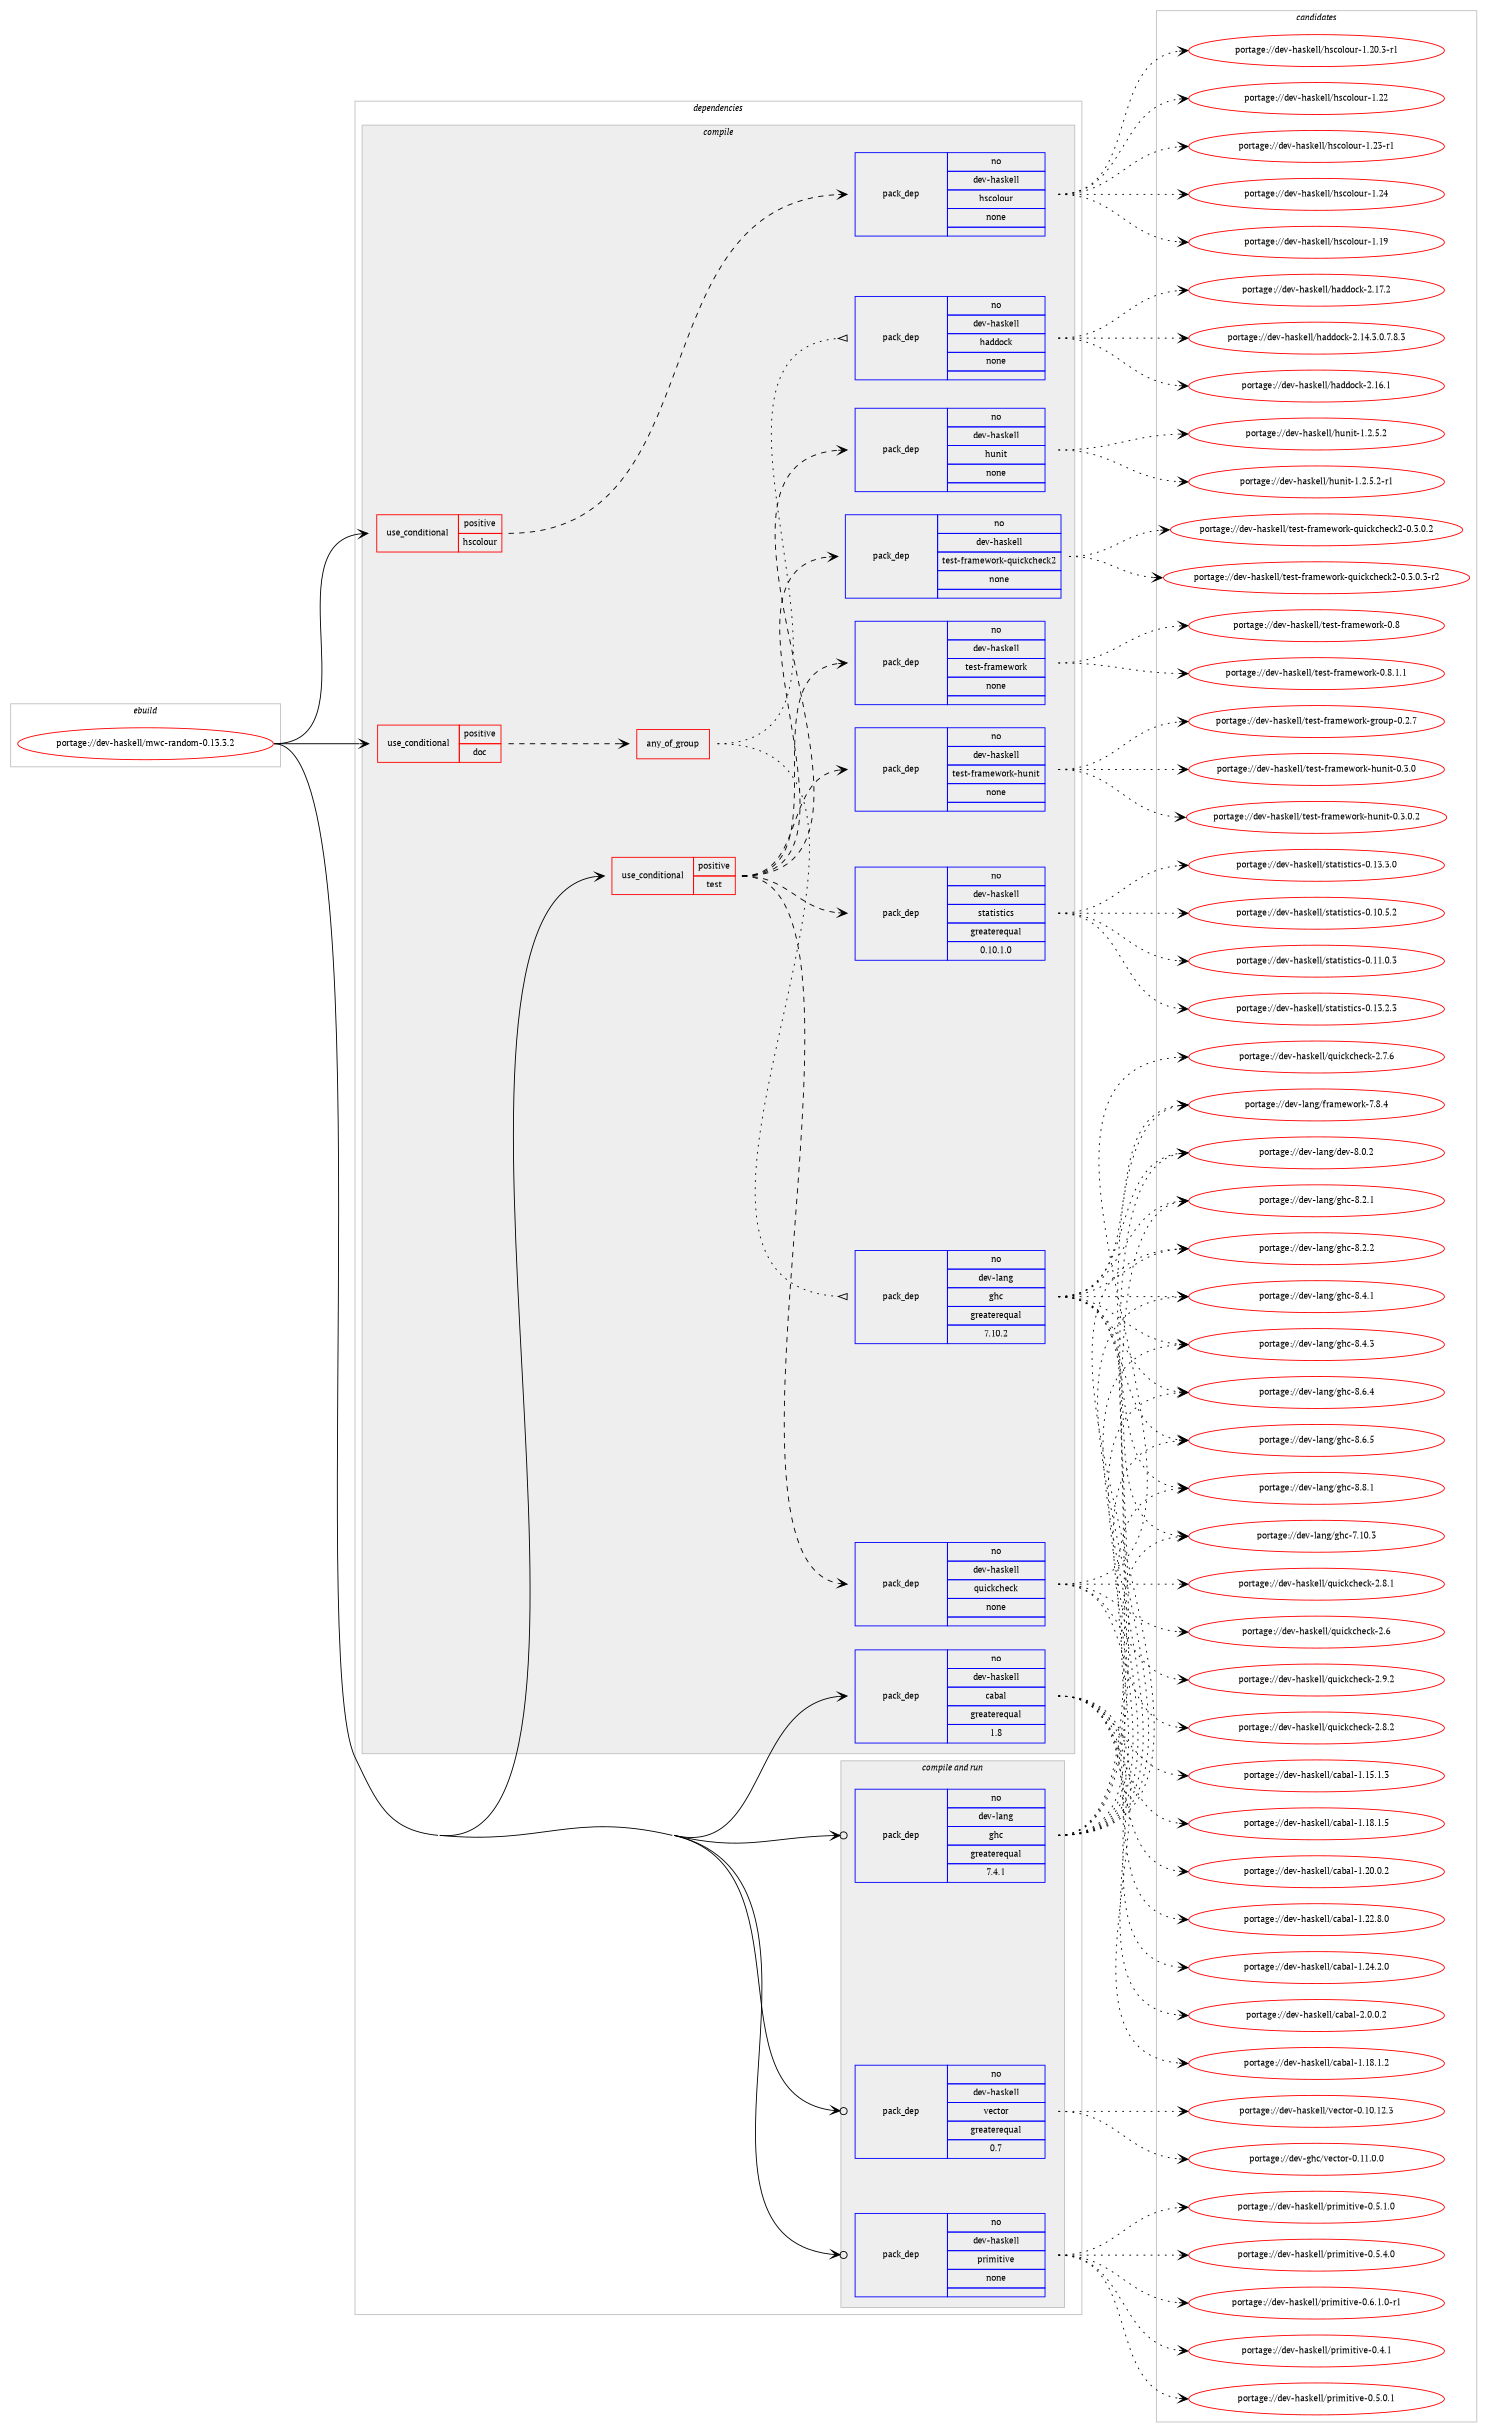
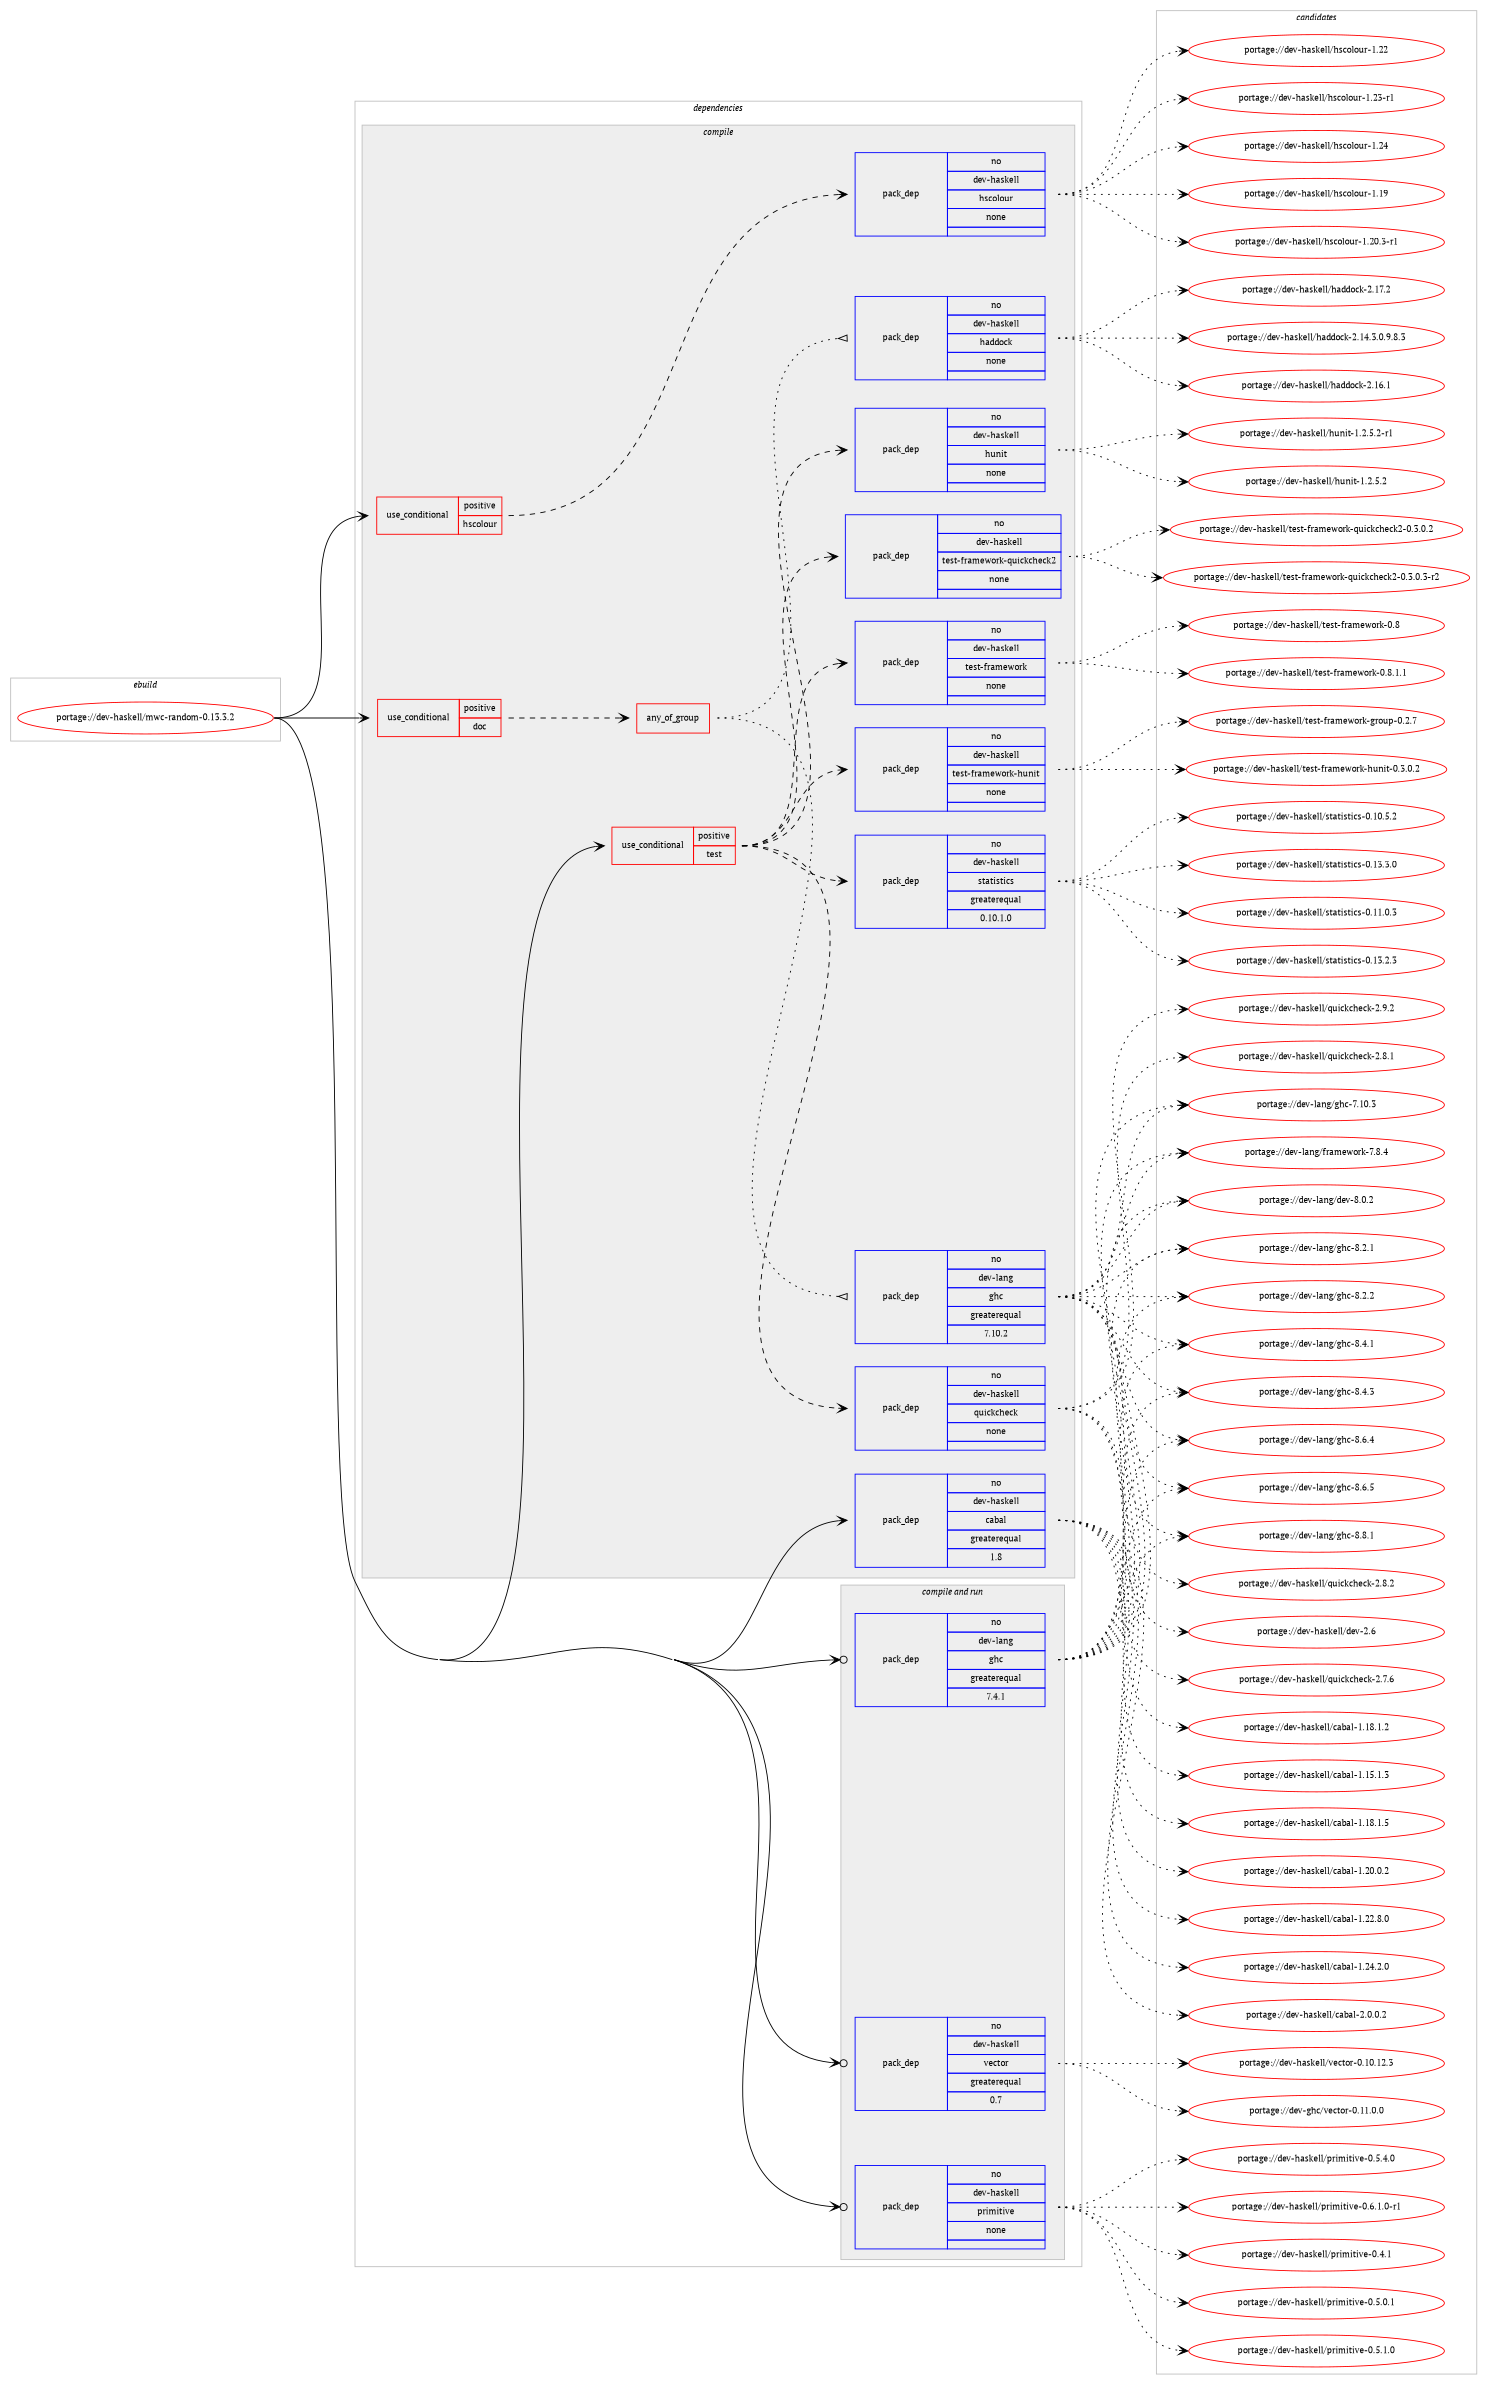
node "portage://dev-haskell/haddock-2.14.3.0.7.8.3": label "portage://dev-haskell/haddock-2.14.3.0.7.8.3" -> "portage://dev-haskell/haddock-2.14.3.0.9.8.3"
node "portage://dev-haskell/test-framework-hunit-0.3.0": removed
node "portage://dev-haskell/quickcheck-2.6": label "portage://dev-haskell/quickcheck-2.6" -> "portage://dev-haskell/dev-2.6"
